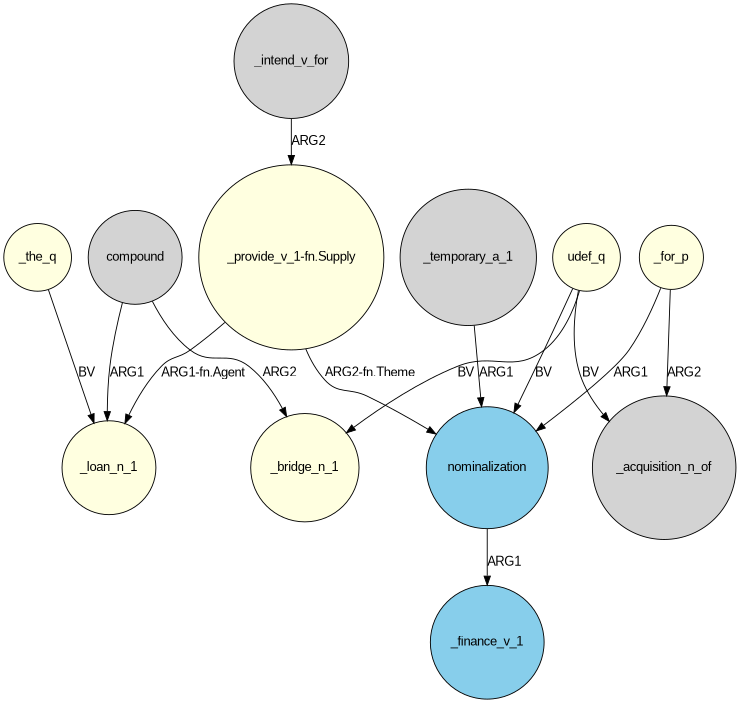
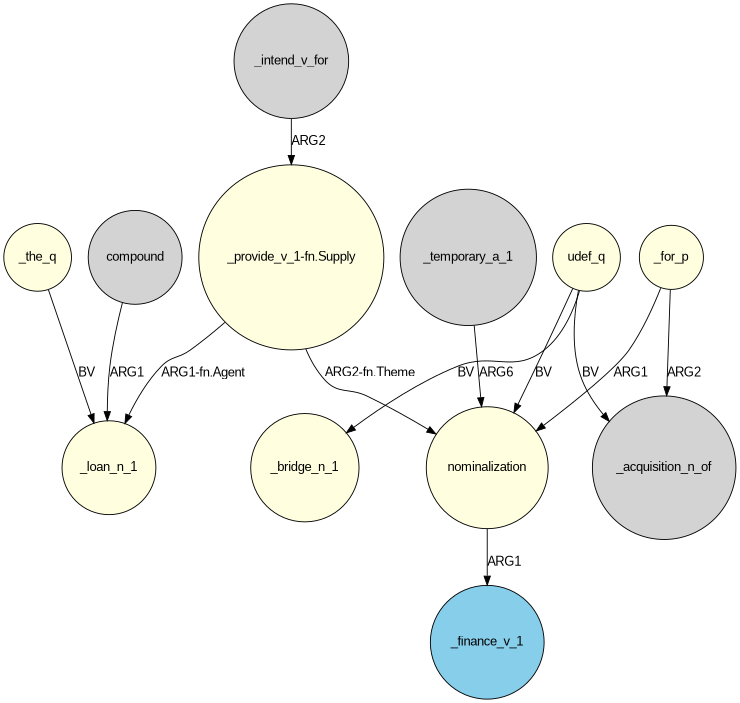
edge "compound" -> "_bridge_n_1": removed, label "ARG2"
edge "_temporary_a_1" -> "nominalization": label "ARG1" -> "ARG6"
node "nominalization": fillcolor skyblue -> lightyellow
